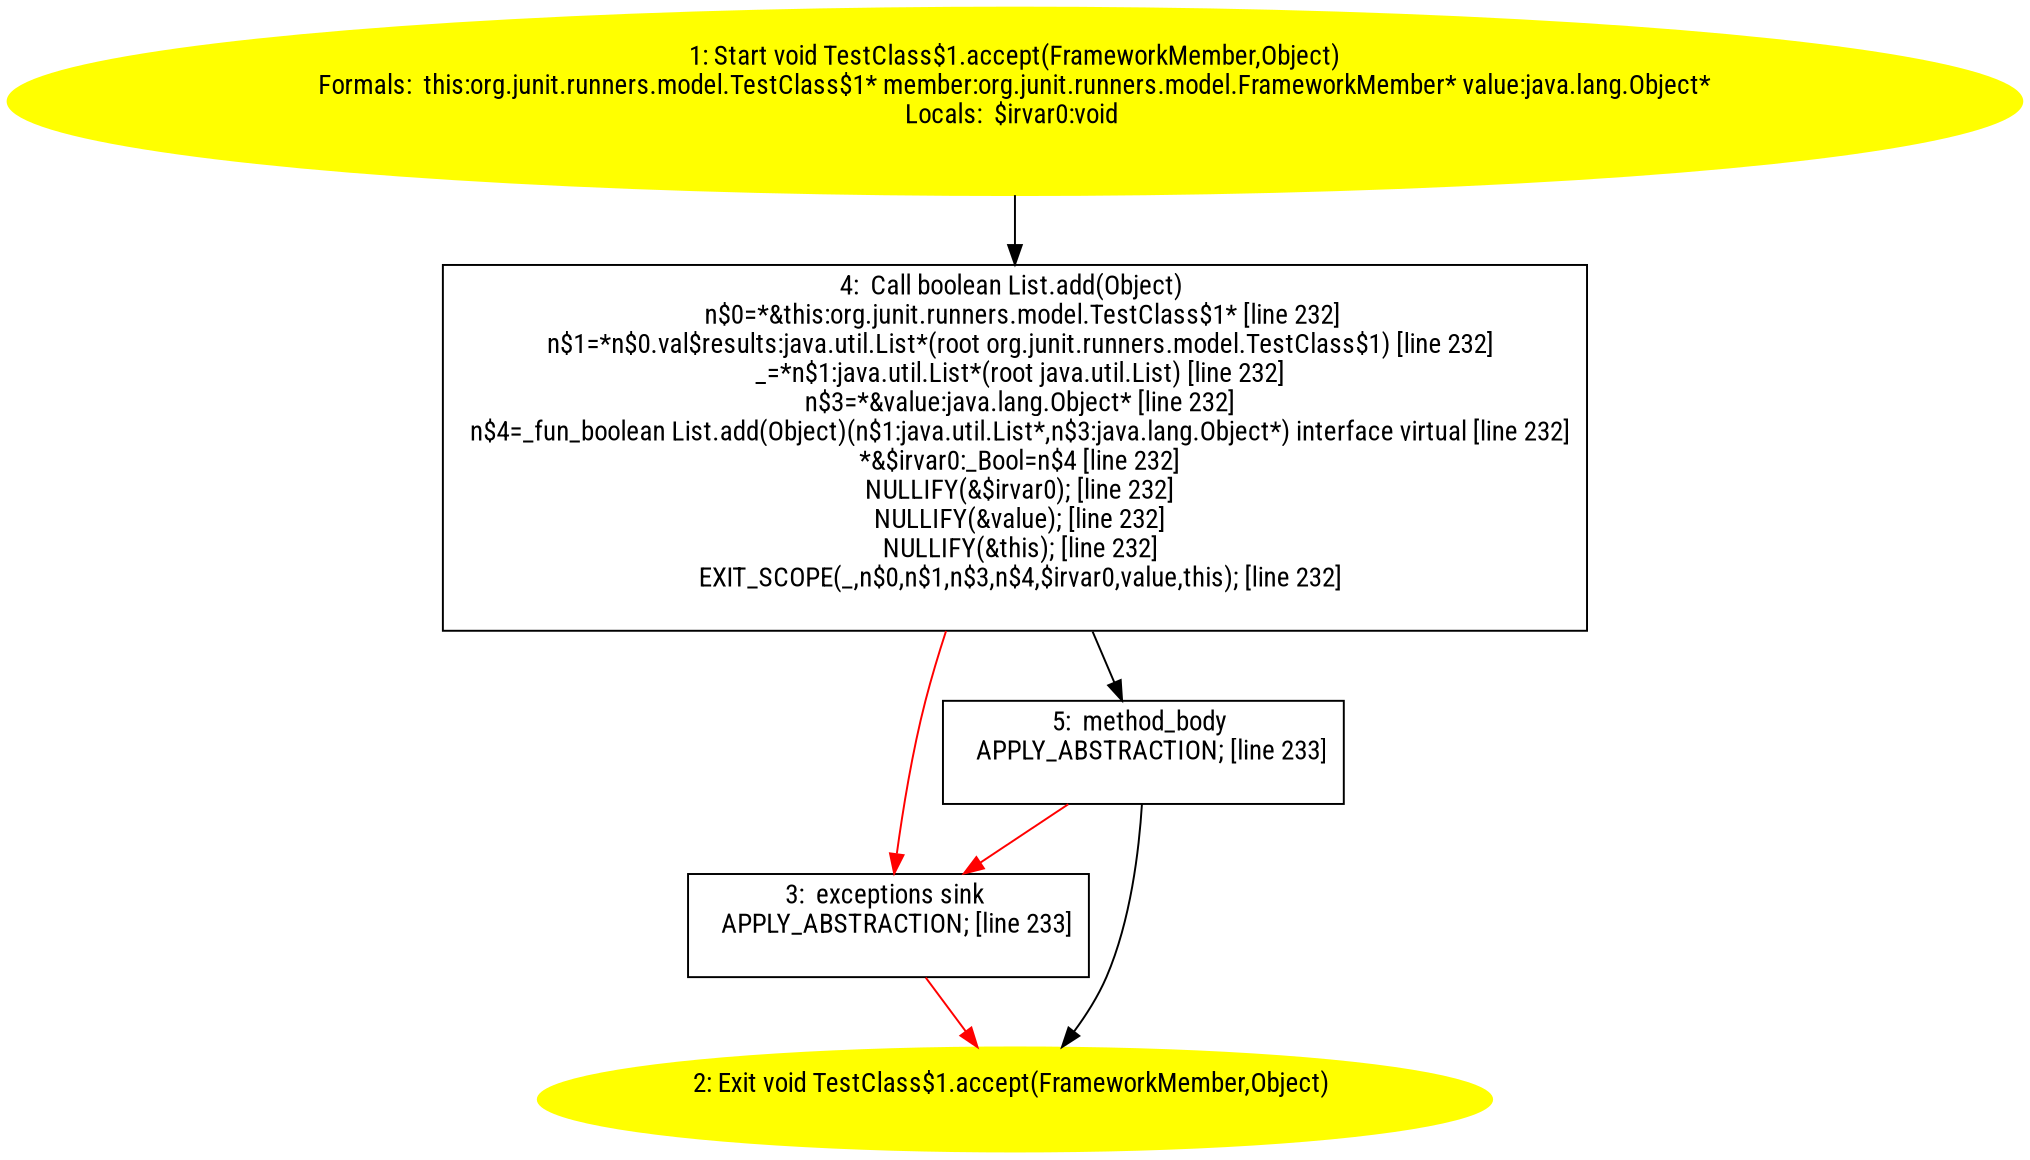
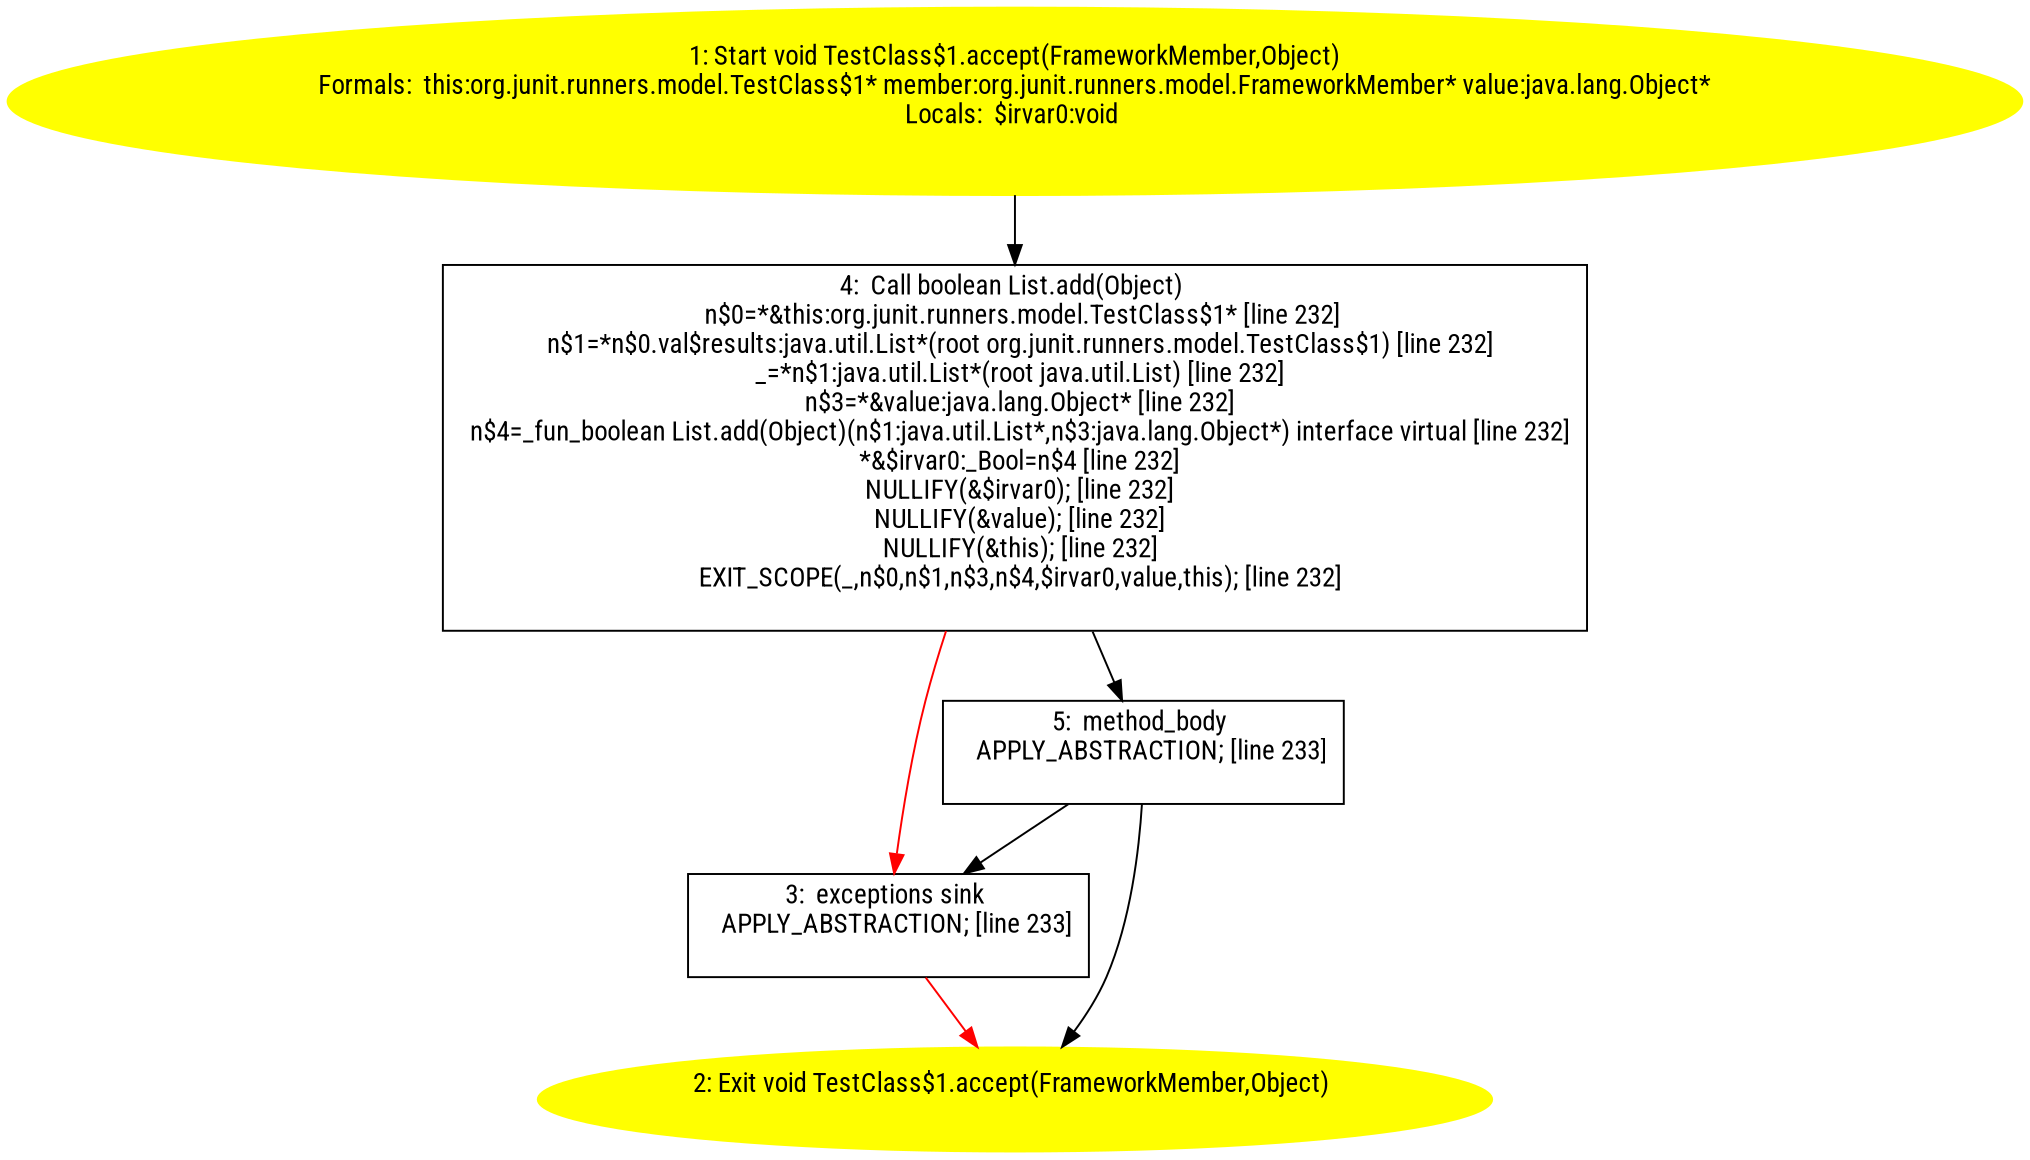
edge "5:  method_body APPLY_ABSTRACTION; [line 233]" -> "3:  exceptions sink APPLY_ABSTRACTION; [line 233]": color red -> black
